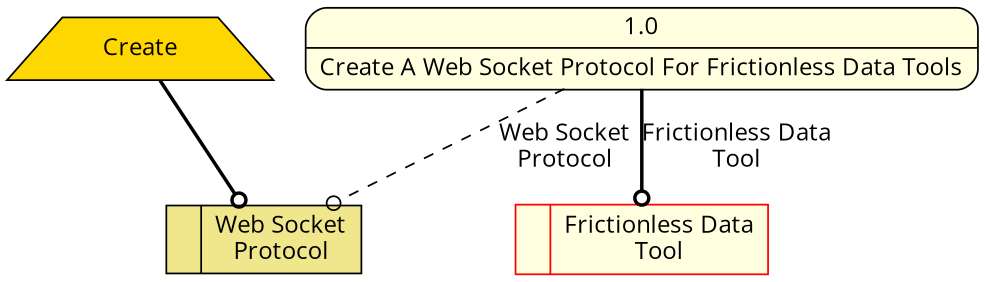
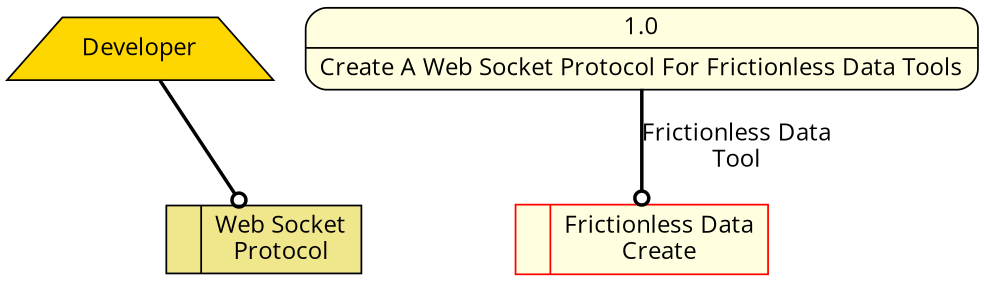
node "Create": label "Create" -> "Developer"
edge "1.0" -> "Web Socket": removed, label "Web Socket Protocol"
node "Frictionless Data": text "Tool" -> "Create"
